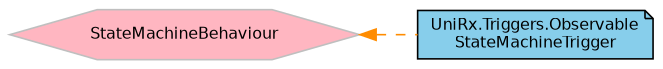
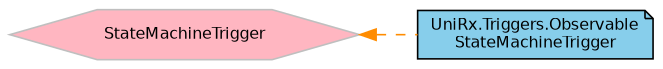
node "StateMachineBehaviour": label "StateMachineBehaviour" -> "StateMachineTrigger"
